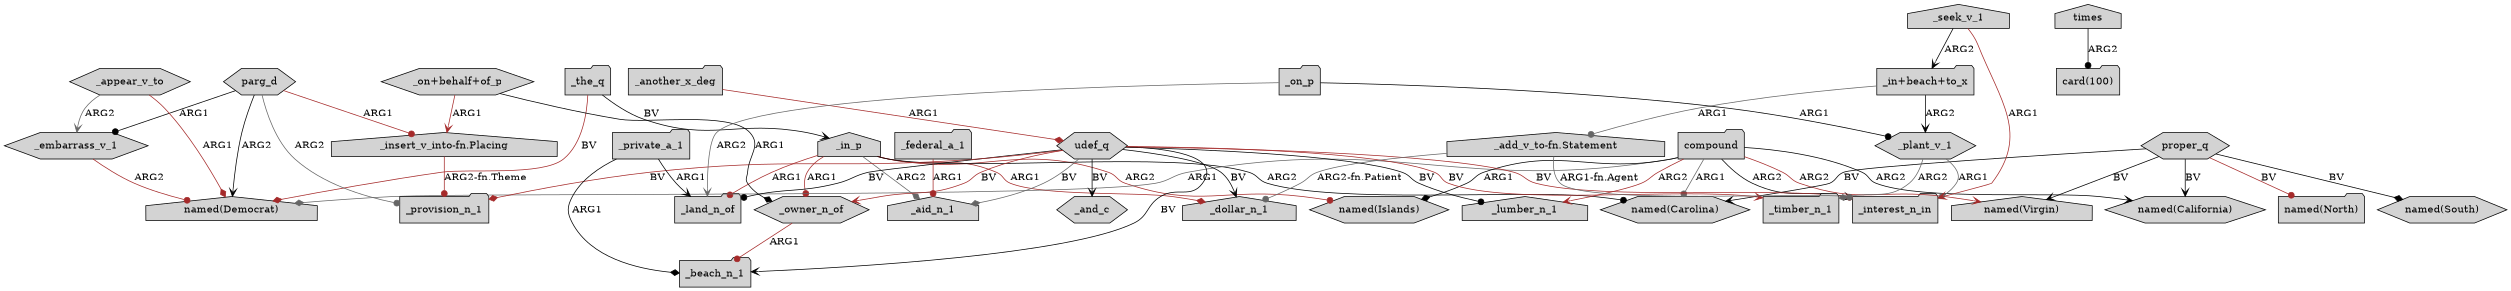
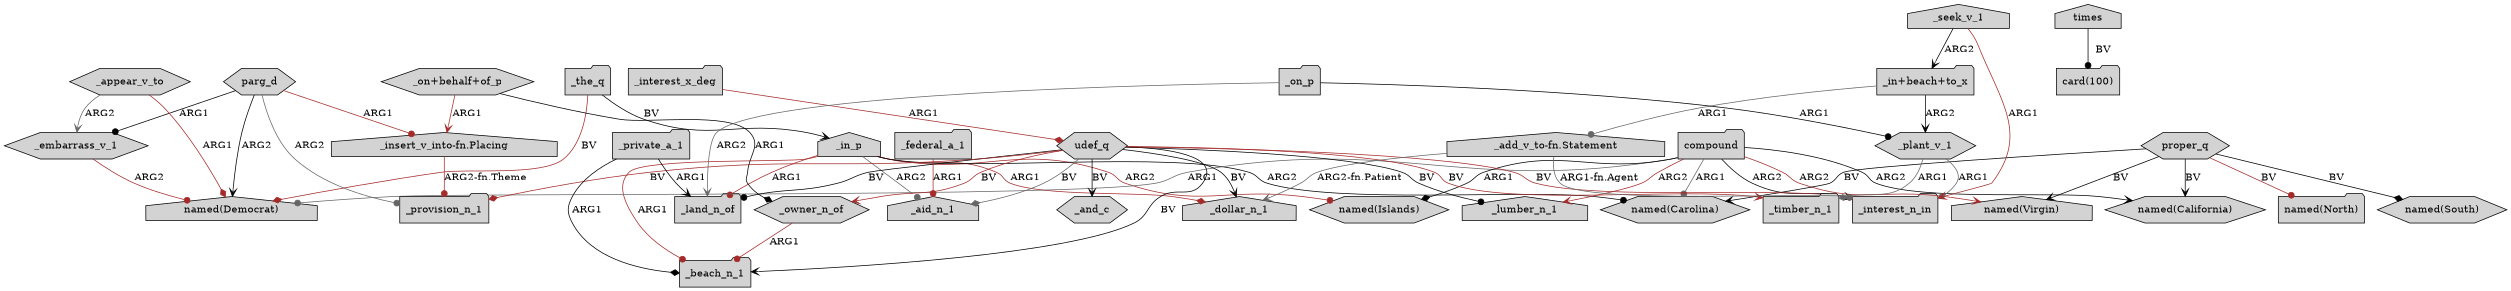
edge "times" -> "card(100)": label "ARG2" -> "BV"
node "_another_x_deg": label "_another_x_deg" -> "_interest_x_deg"
edge "_add_v_to-fn.Statement" -> "_dollar_n_1": arrowhead dot -> vee
edge "_in_p" -> "_owner_n_of": now "_in_p" -> "_beach_n_1"
edge "_in_p" -> "_aid_n_1": arrowhead diamond -> dot
edge "_plant_v_1" -> "_timber_n_1": label "ARG2" -> "ARG1"
edge "compound" -> "named(Democrat)": arrowhead diamond -> dot
